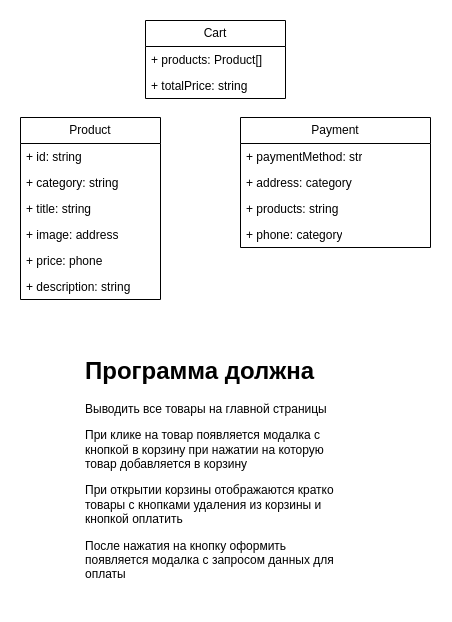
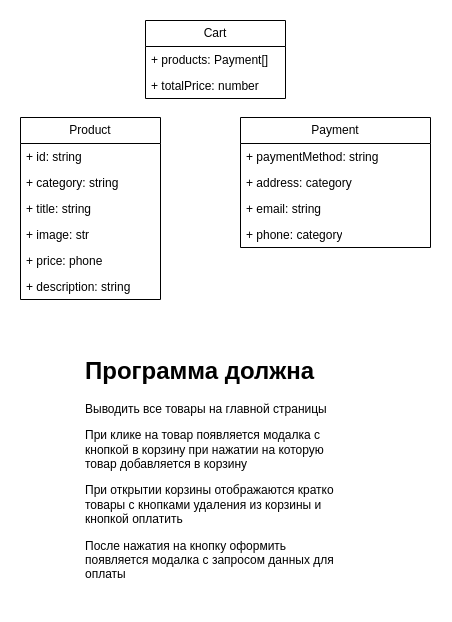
node "+ products: Product[]": label "+ products: Product[]" -> "+ products: Payment[]"
node "+ totalPrice: string": label "+ totalPrice: string" -> "+ totalPrice: number"
node "+ paymentMethod: str": label "+ paymentMethod: str" -> "+ paymentMethod: string"
node "+ products: string": label "+ products: string" -> "+ email: string"
node "+ image: address": label "+ image: address" -> "+ image: str"
